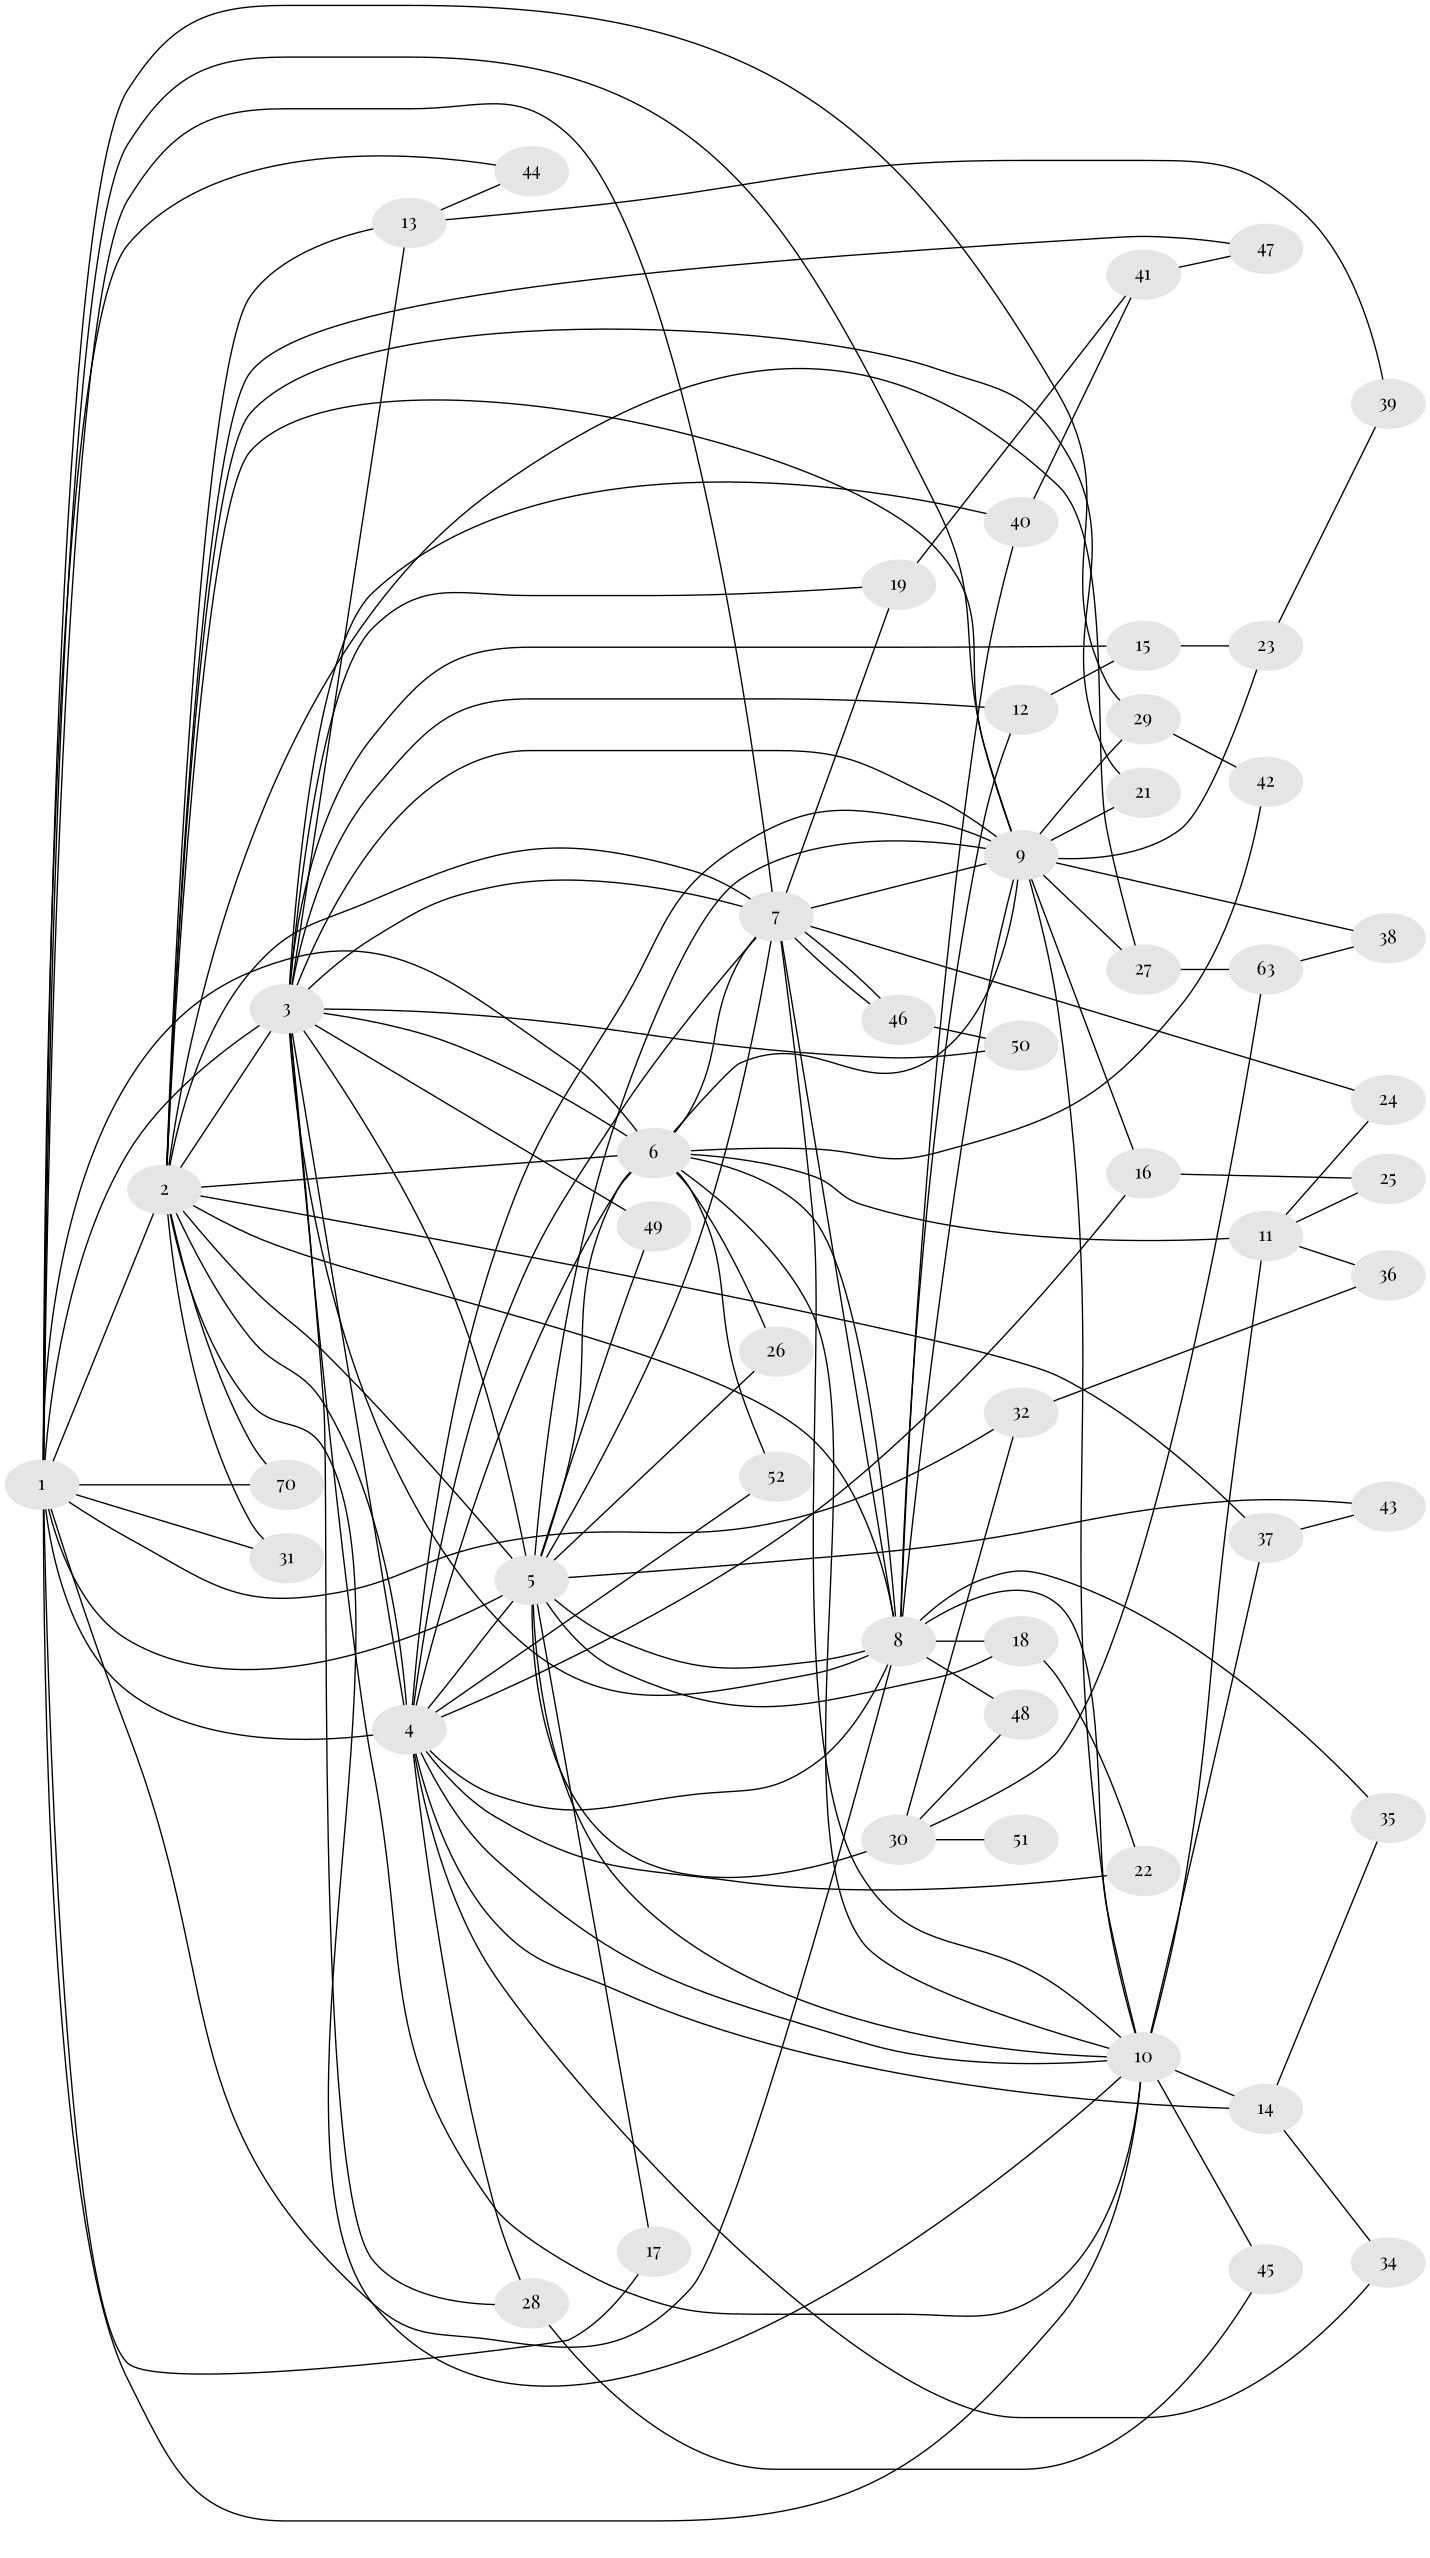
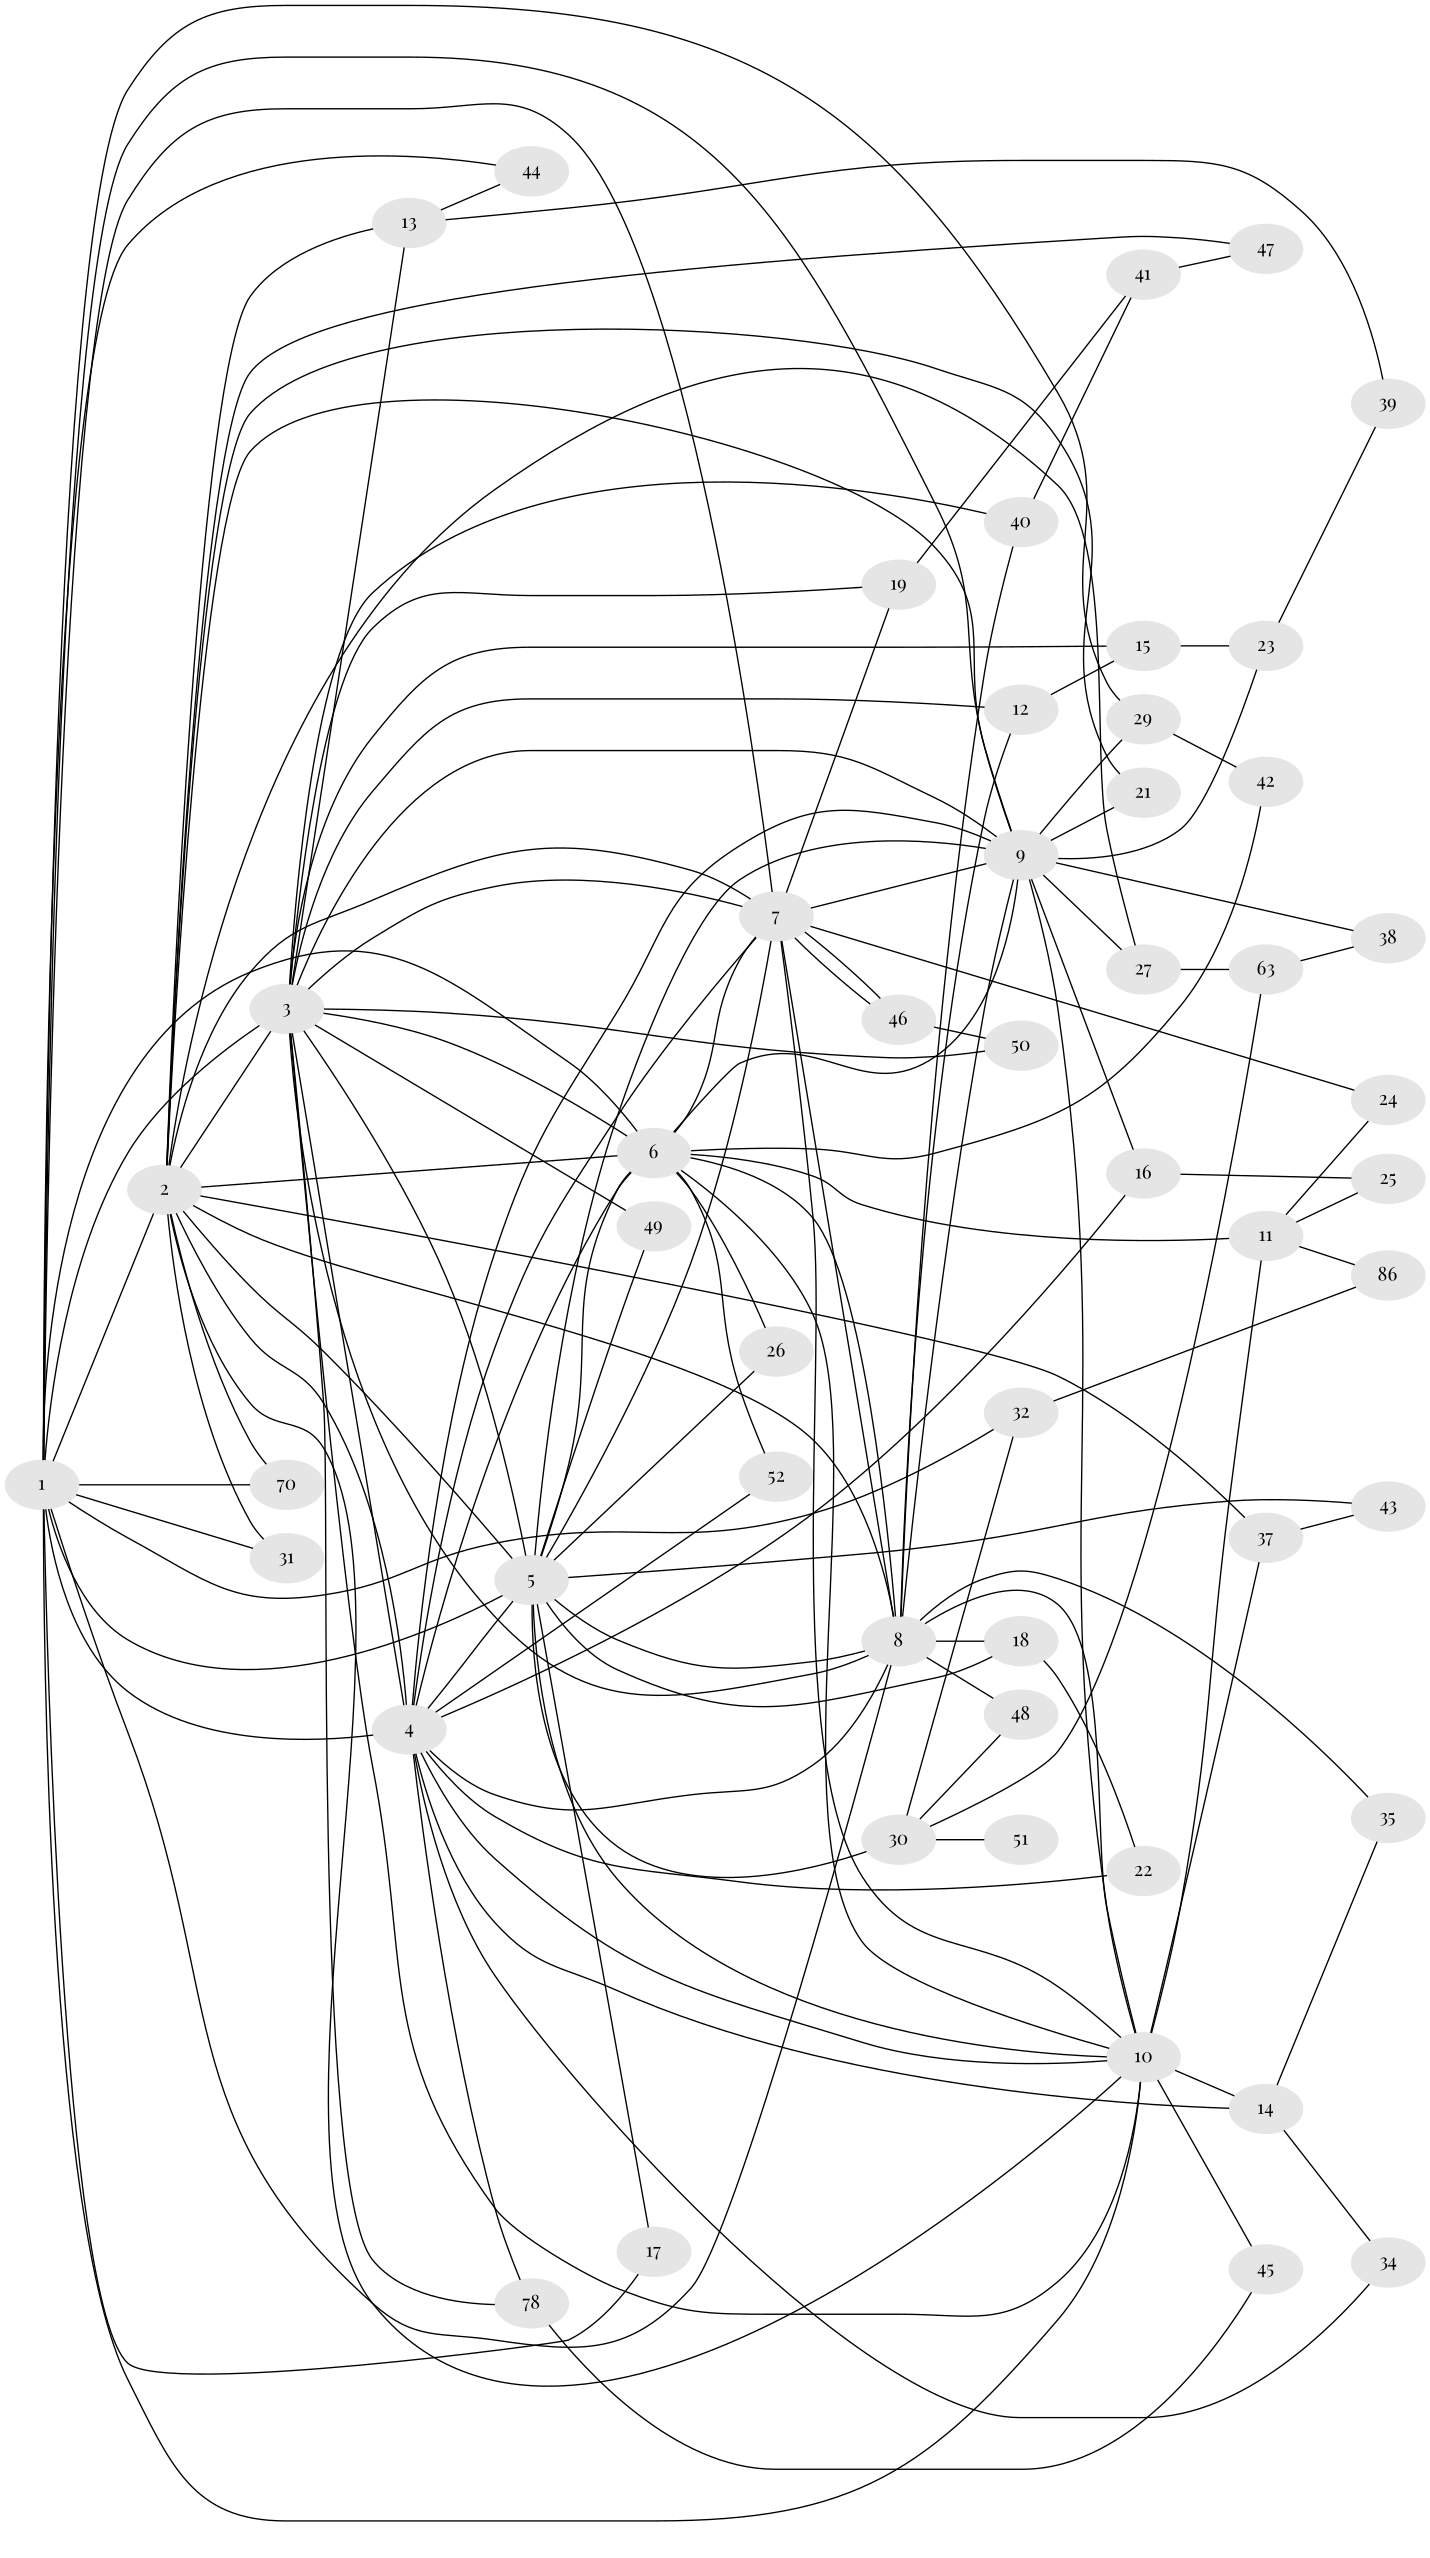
node "36": label "36" -> "86"
node "28": label "28" -> "78"
